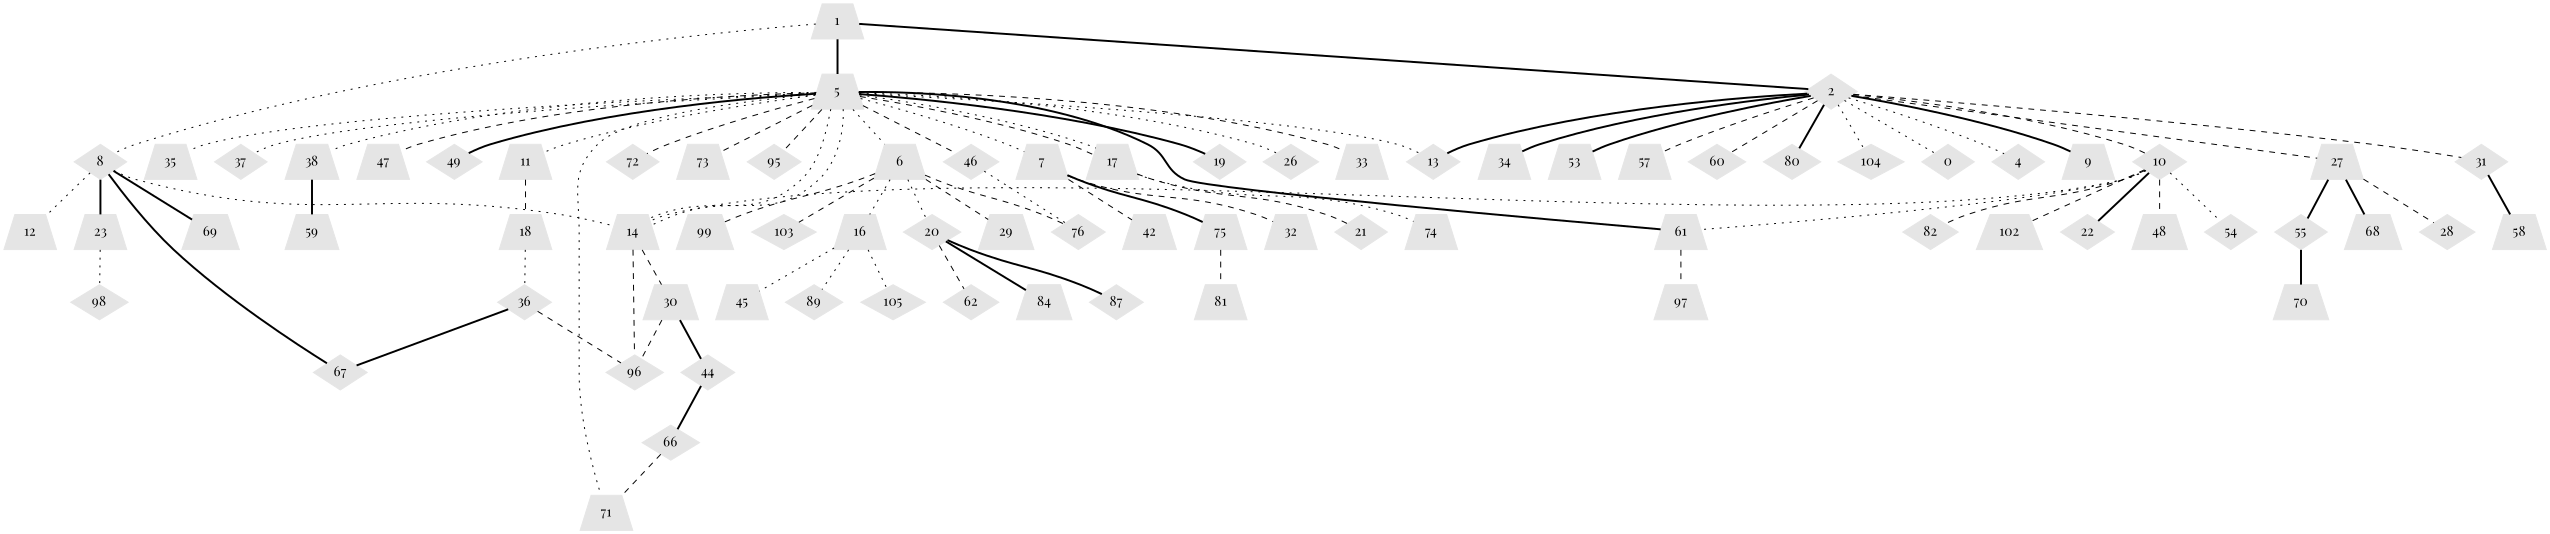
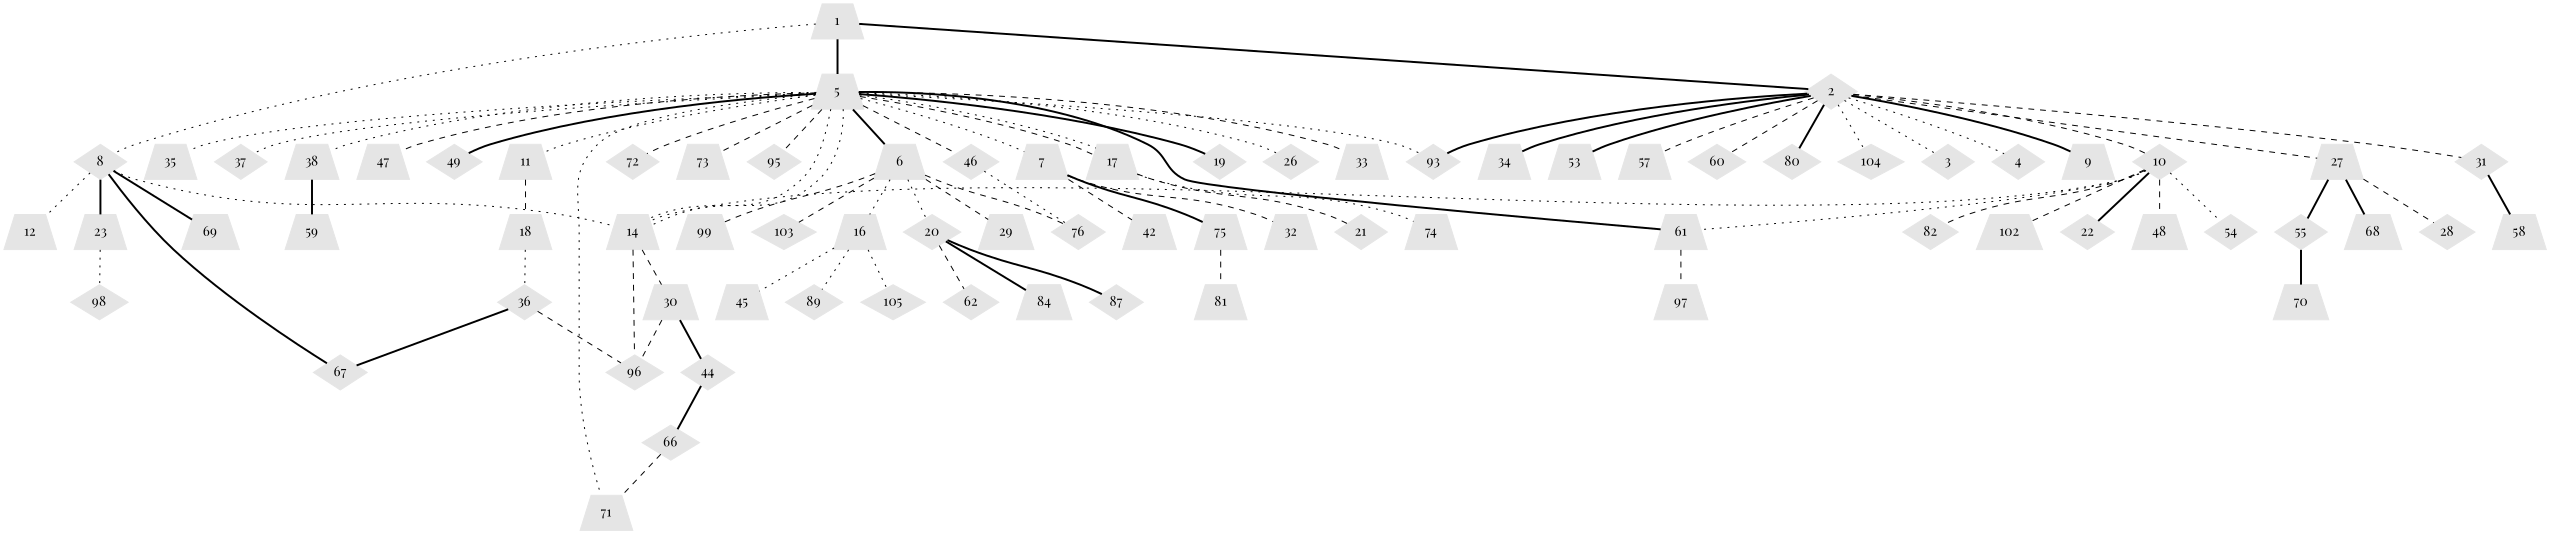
edge "5" -- "6": style dotted -> bold
node "13": label "13" -> "93"
node "0": label "0" -> "3"
